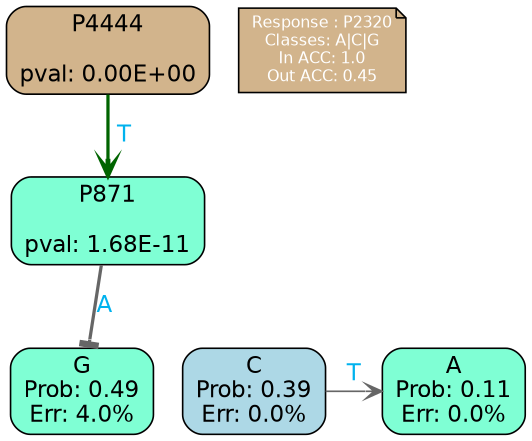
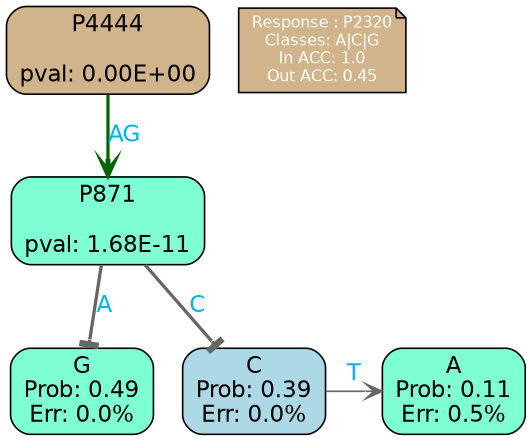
edge "P4444 pval: 0.00E+00" -> "P871 pval: 1.68E-11": label "T" -> "AG"
edge "P871 pval: 1.68E-11" -> "C Prob: 0.39 Err: 0.0%": added, label "C"
node "G Prob: 0.49 Err: 4.0%": label "G Prob: 0.49 Err: 4.0%" -> "G Prob: 0.49 Err: 0.0%"
node "A Prob: 0.11 Err: 0.0%": label "A Prob: 0.11 Err: 0.0%" -> "A Prob: 0.11 Err: 0.5%"
